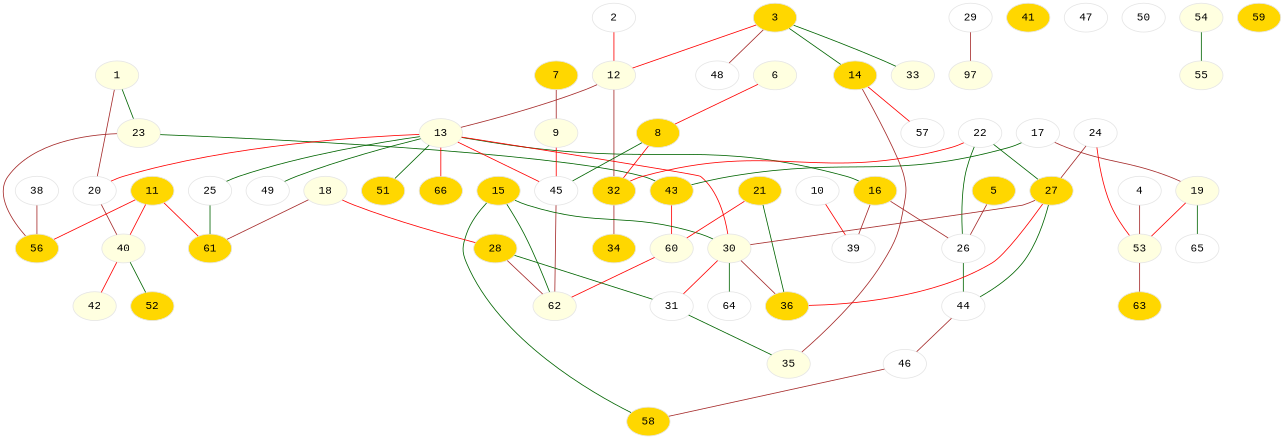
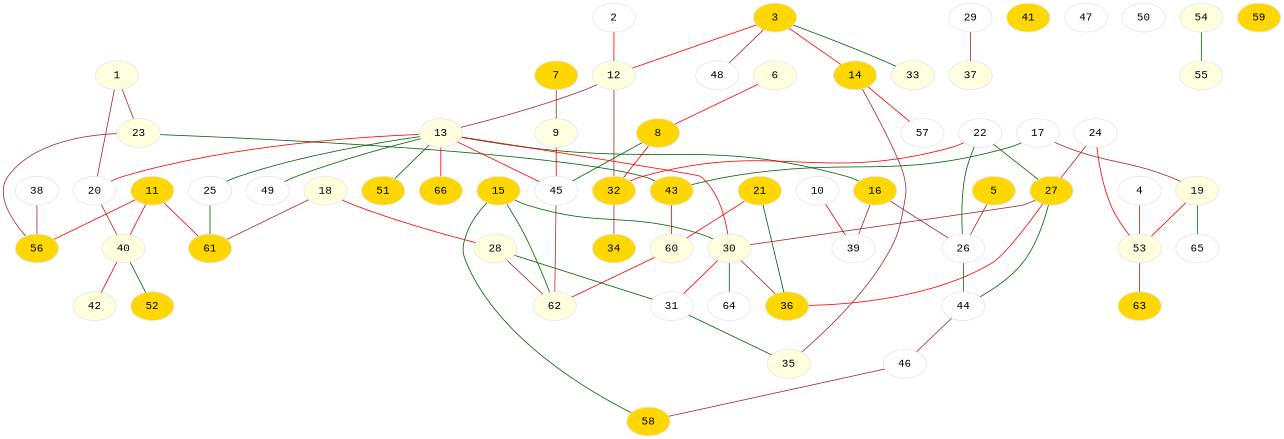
edge "3" -- "14": color darkgreen -> red
node "97": label "97" -> "37"
edge "1" -- "23": color darkgreen -> brown
node "28": fillcolor gold -> lightyellow
